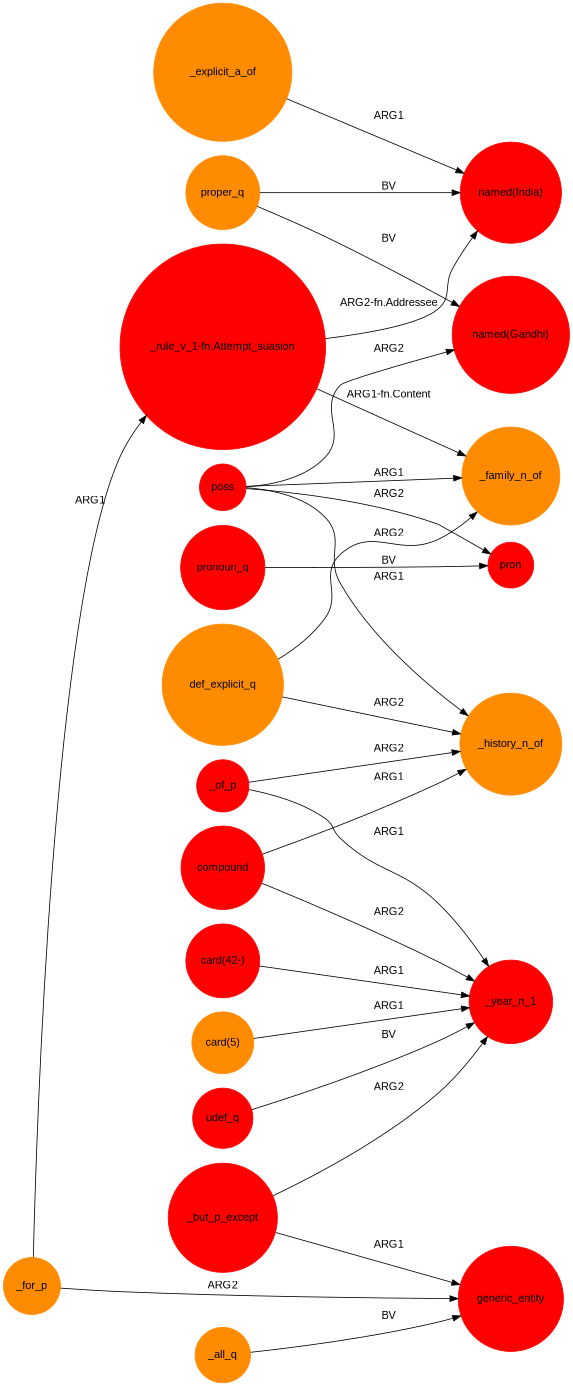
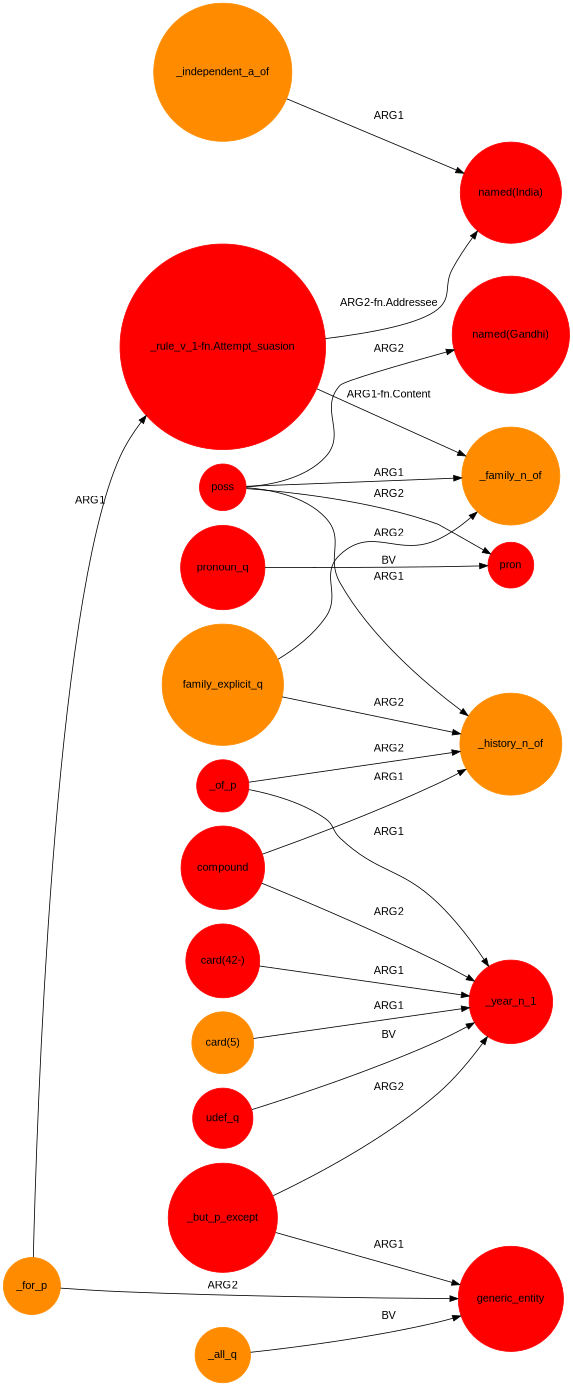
node "_explicit_a_of": label "_explicit_a_of" -> "_independent_a_of"
node "proper_q": removed
node "def_explicit_q": label "def_explicit_q" -> "family_explicit_q"
